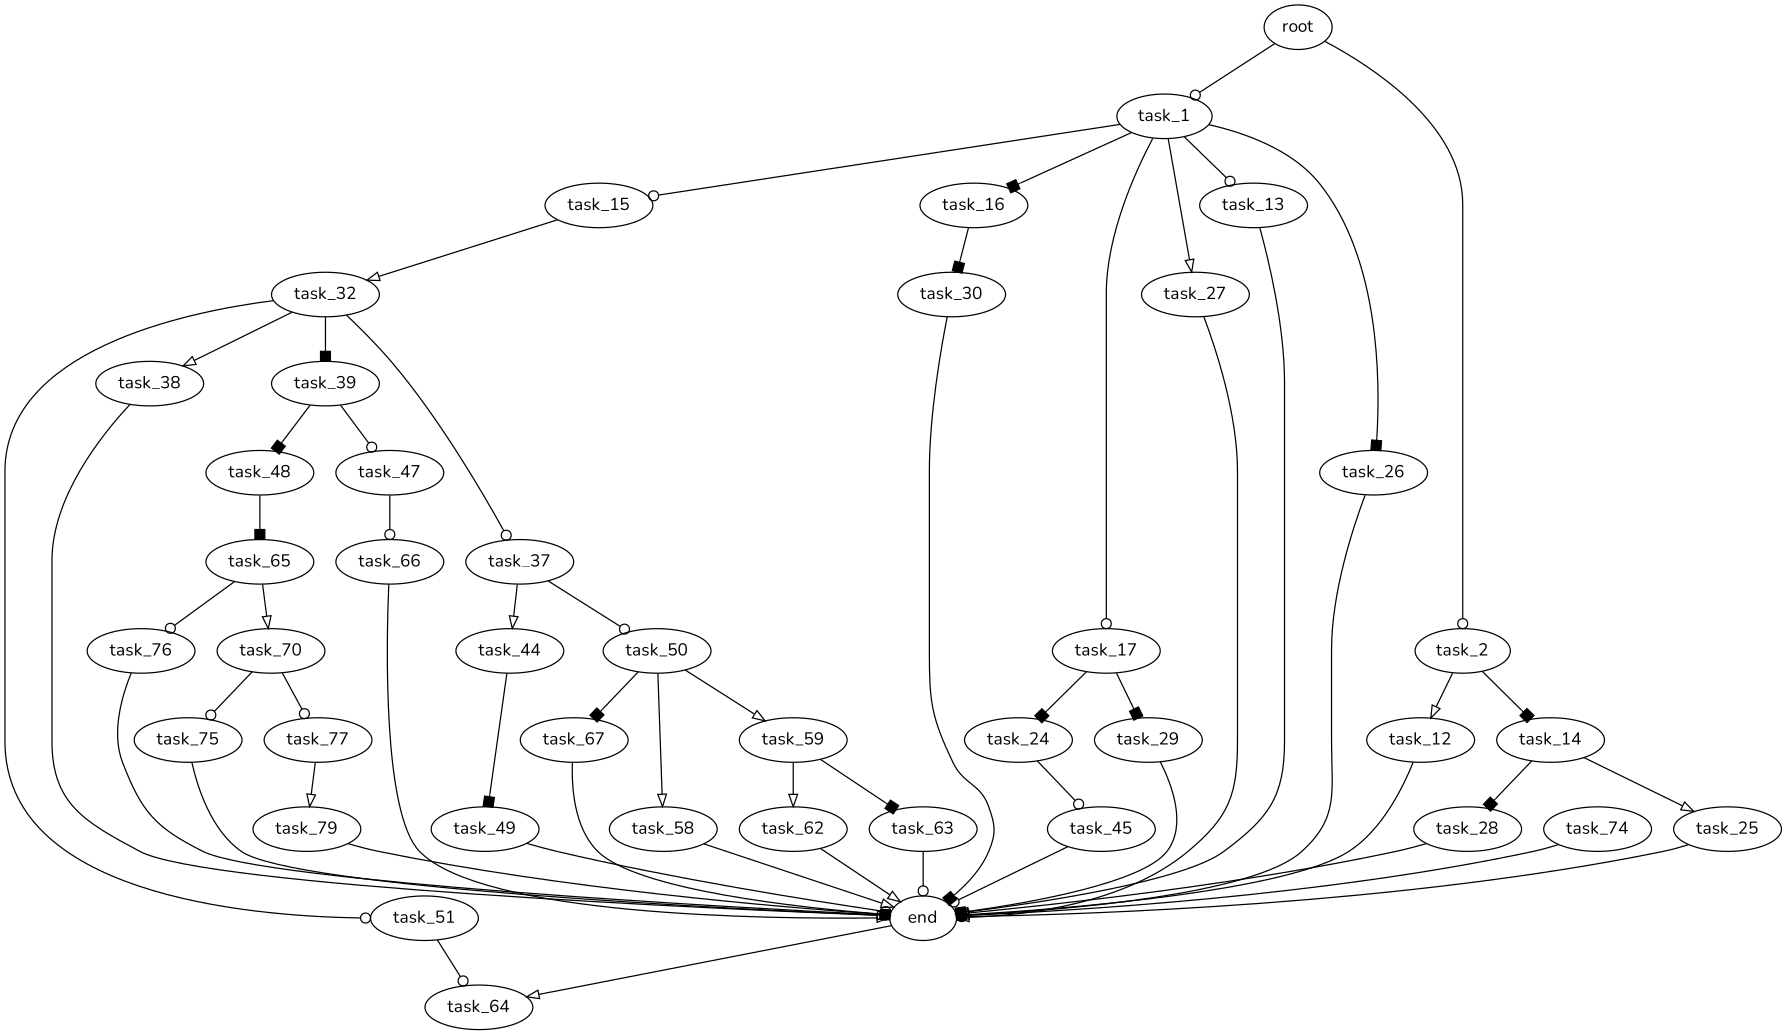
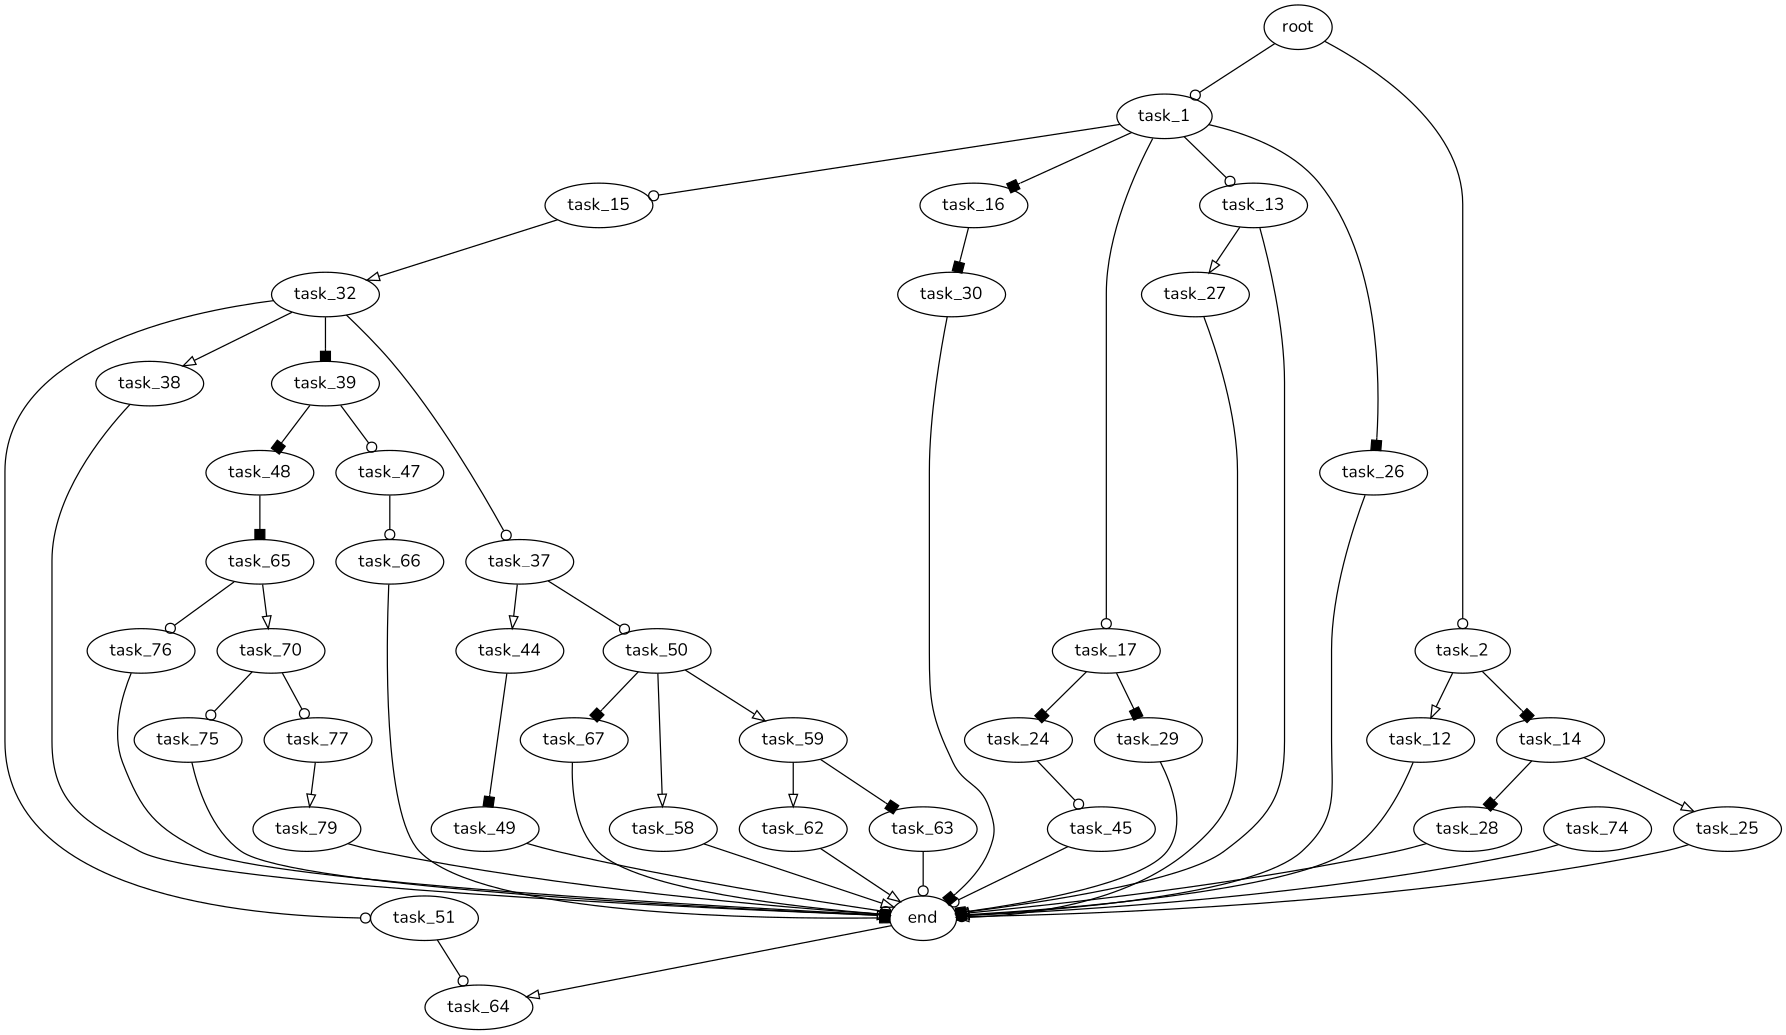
edge "task_1" -> "task_27": now "task_13" -> "task_27"
edge "task_66" -> "end": arrowhead onormal -> box
